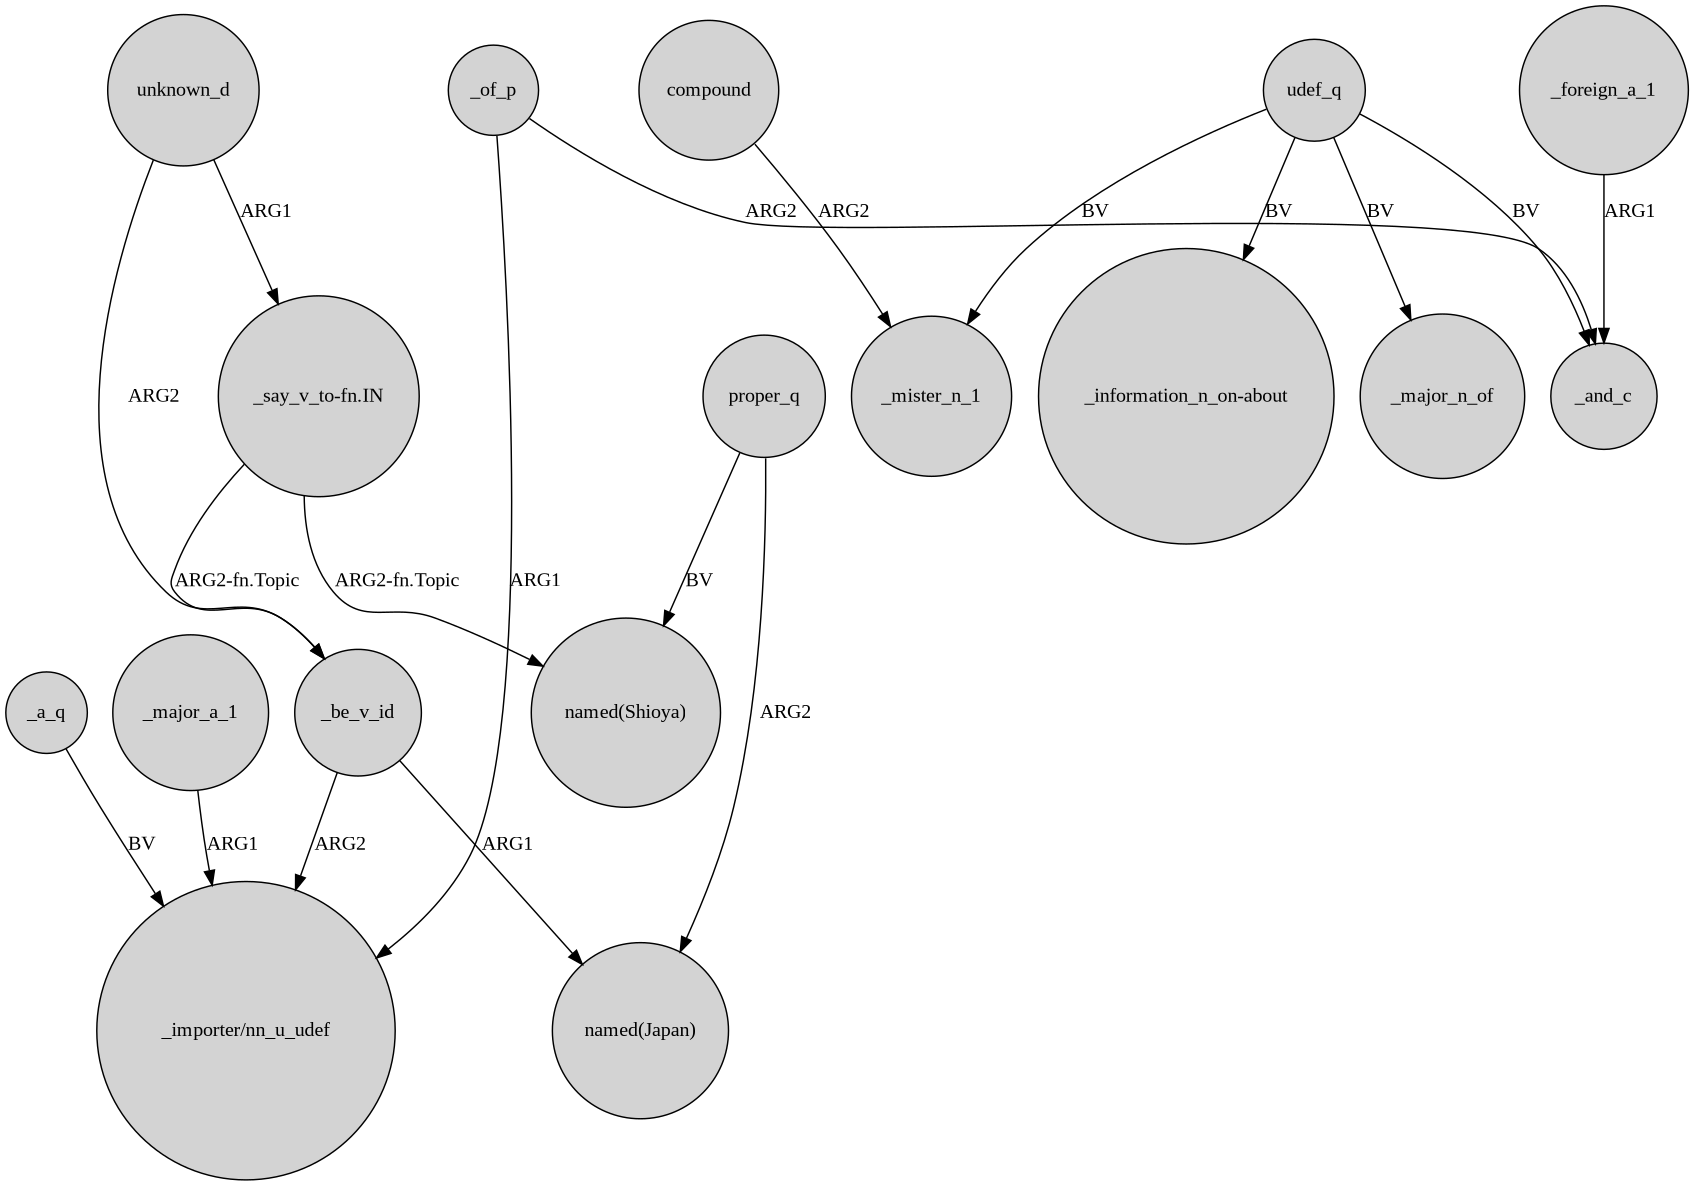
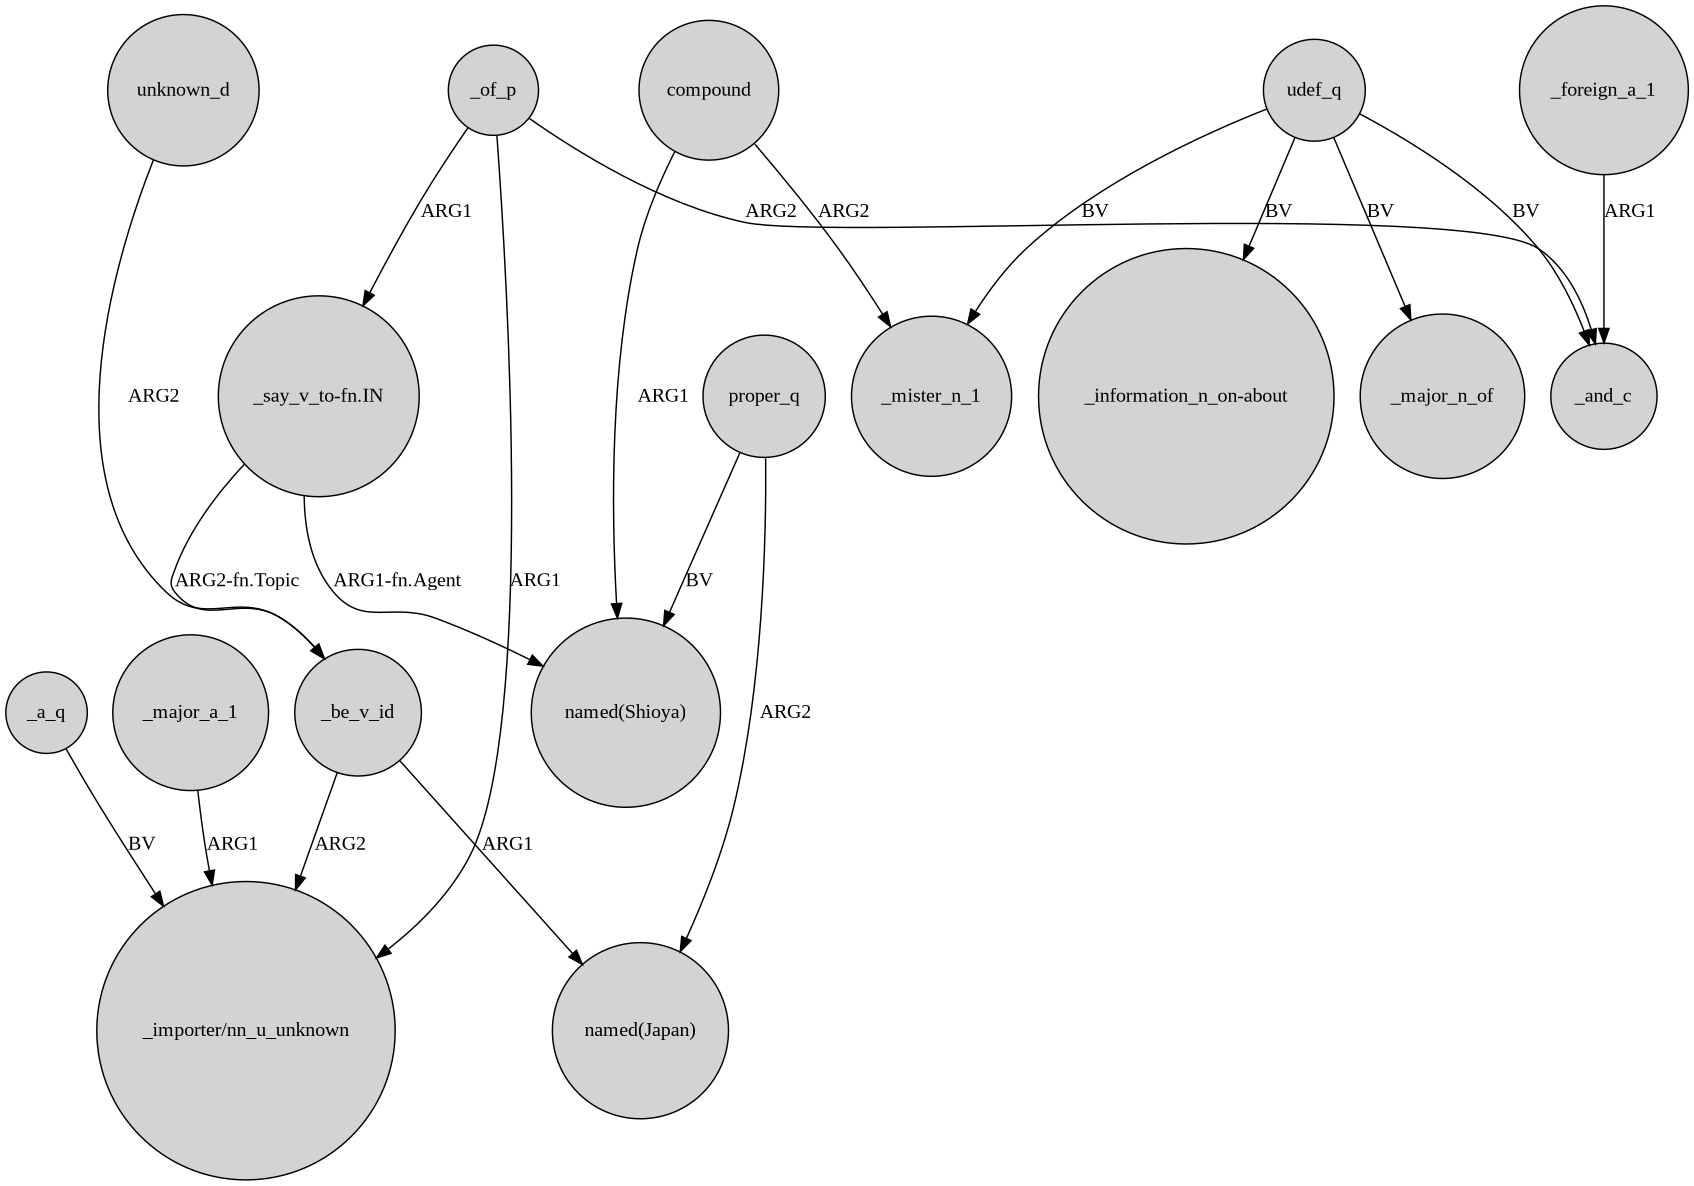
edge "unknown_d" -> "_say_v_to-fn.IN": now "_of_p" -> "_say_v_to-fn.IN"
edge "compound" -> "named(Shioya)": added, label "ARG1"
edge "_say_v_to-fn.IN" -> "named(Shioya)": label "ARG2-fn.Topic" -> "ARG1-fn.Agent"
node "_importer/nn_u_udef": label "_importer/nn_u_udef" -> "_importer/nn_u_unknown"
